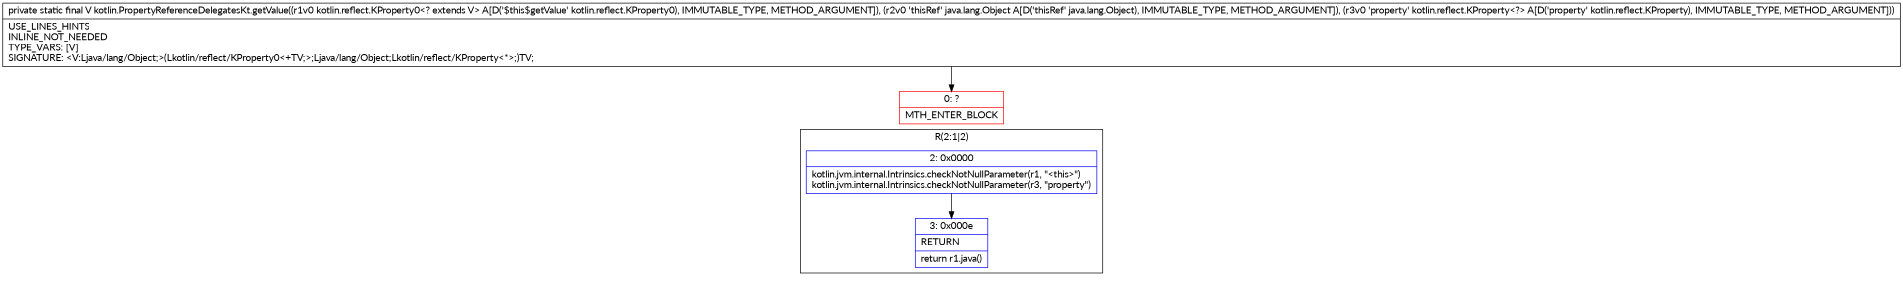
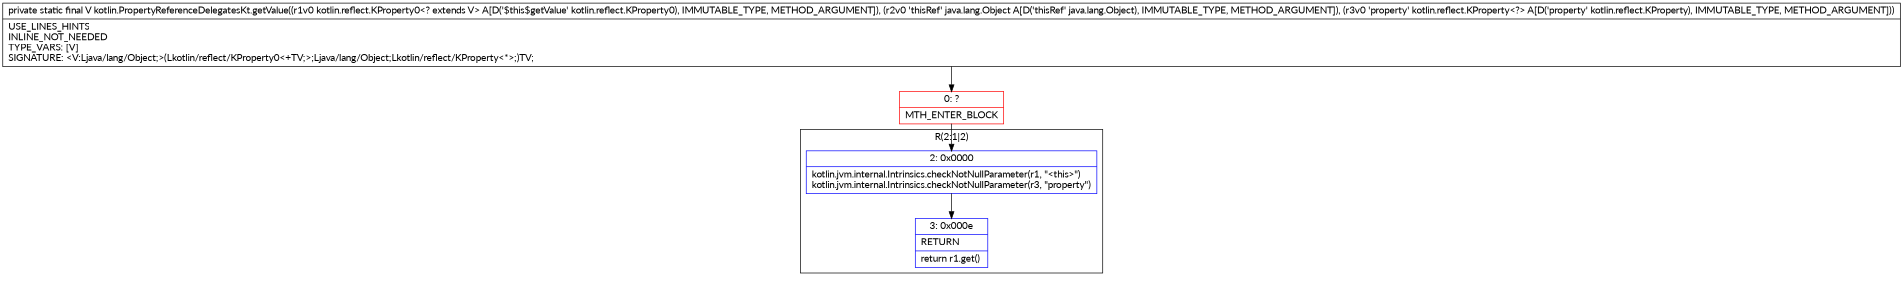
edge "0: ?" -> "2: 0x0000": added
node "3: 0x000e": text "return r1.java()" -> "return r1.get()"
